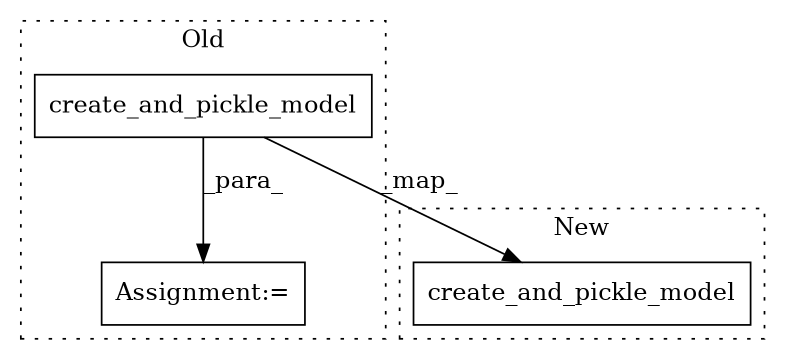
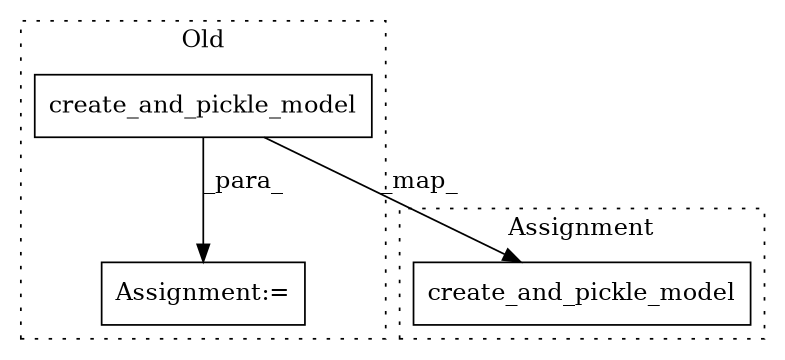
cluster "New": label "New" -> "Assignment"
